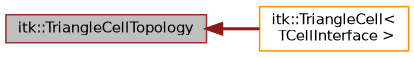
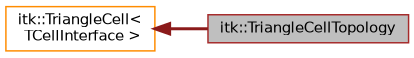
edge "itk::TriangleCell< TCellInterface >" -> "itk::TriangleCellTopology": reversed
